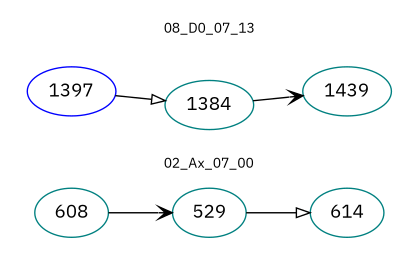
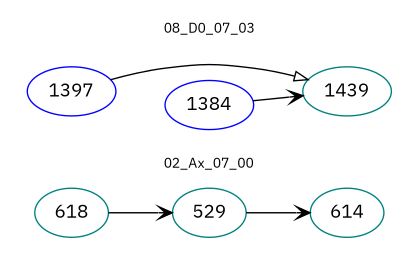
cluster "08_D0_07_13": label "08_D0_07_13" -> "08_D0_07_03"
edge "1397" -> "1384": now "1397" -> "1439"
node "1384": color teal -> blue
node "608": label "608" -> "618"
edge "529" -> "614": arrowhead onormal -> vee
